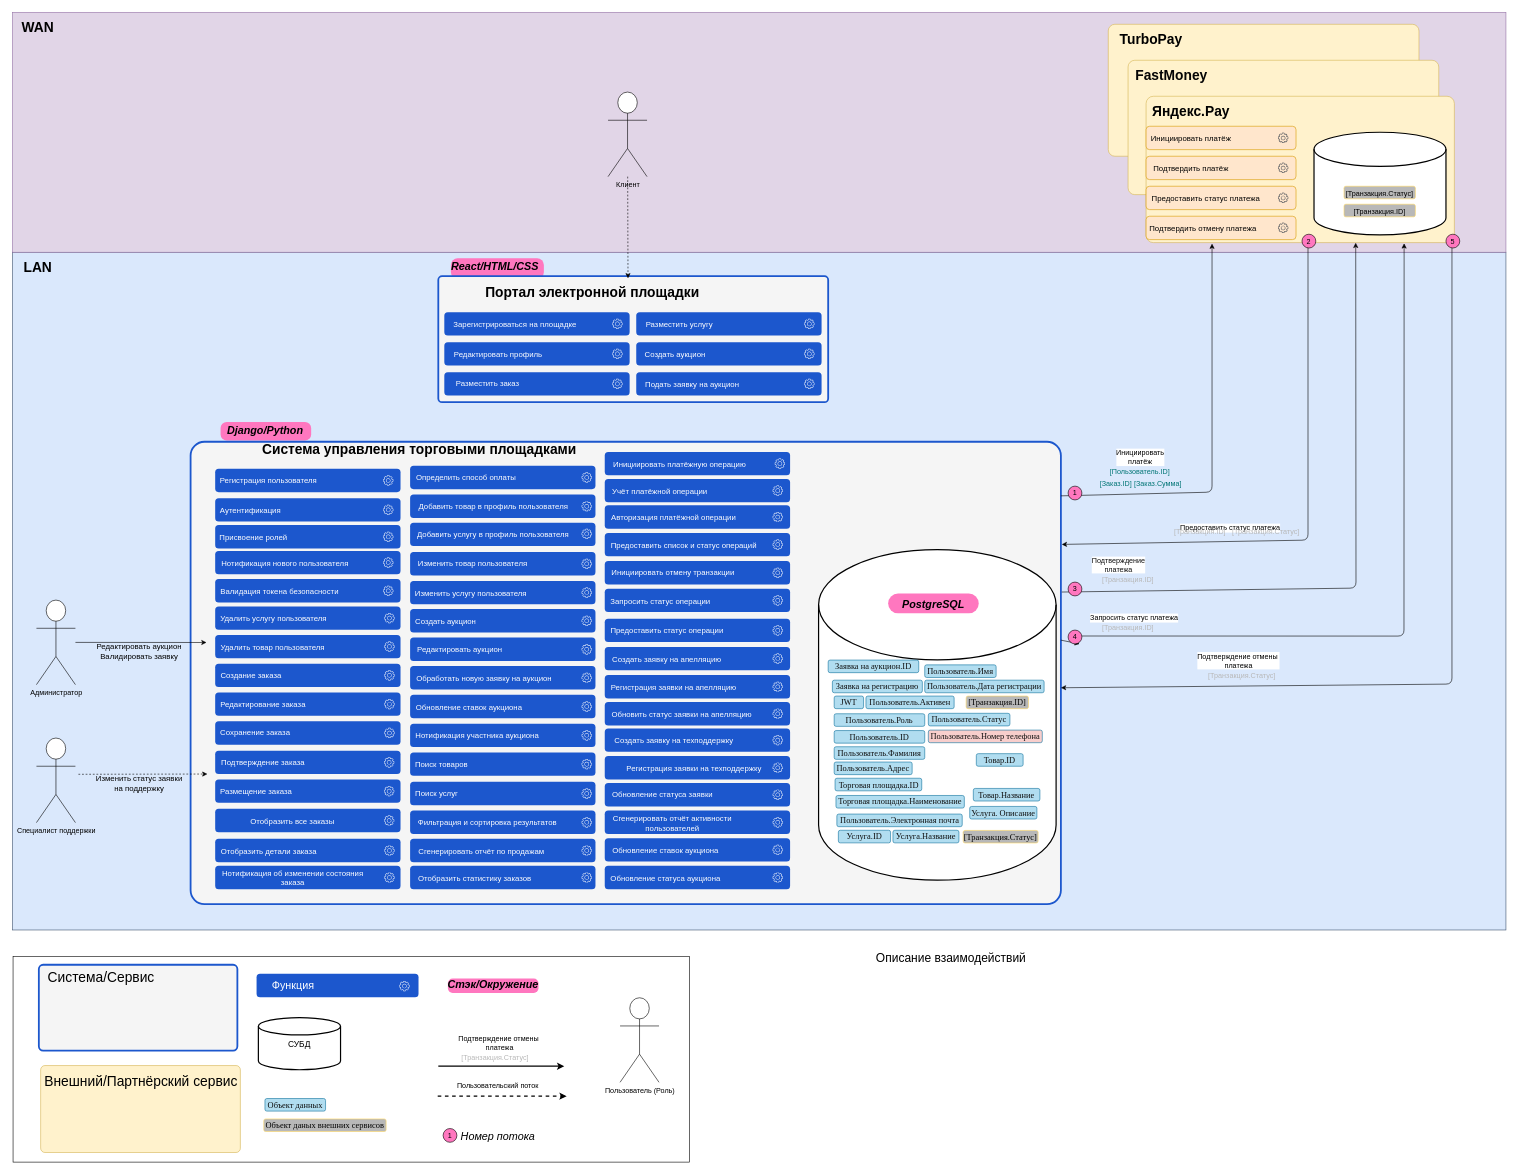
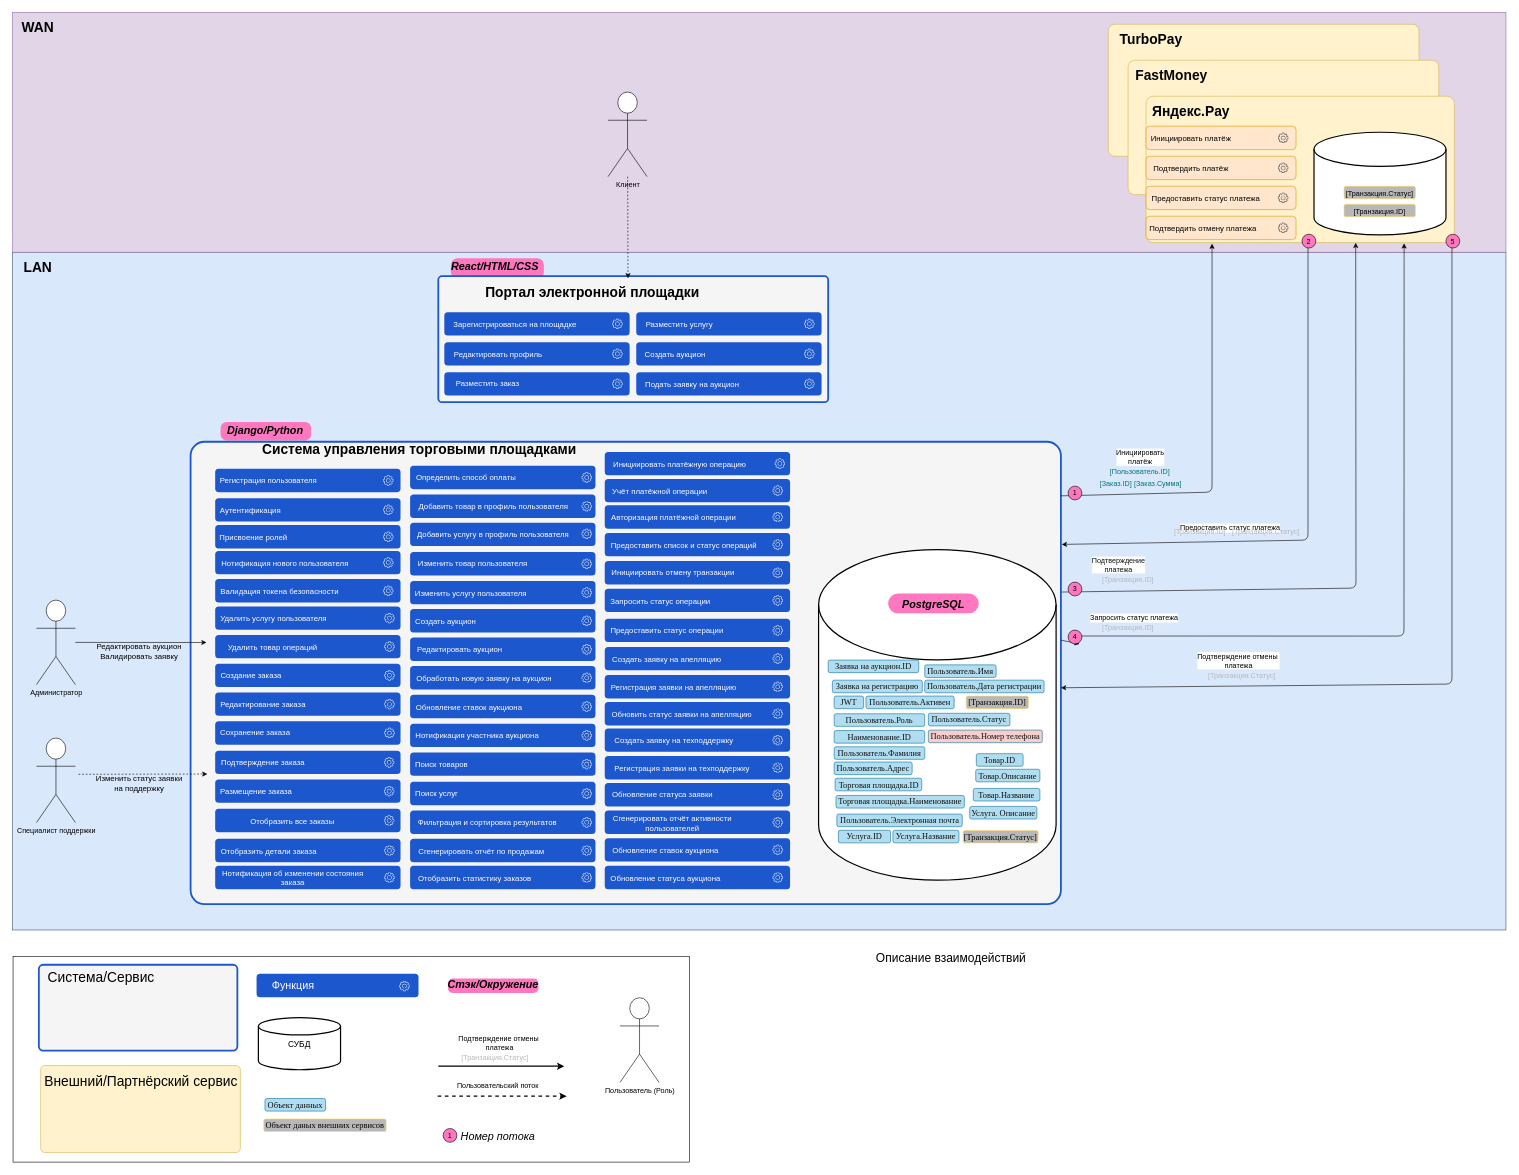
node "Удалить товар пользователя": label "Удалить товар пользователя" -> "Удалить товар операций"
node "Пользователь.ID": label "Пользователь.ID" -> "Наименование.ID"
node "Регистрация заявки на техподдержку": moved (694, 768) -> (682, 768)
node "Товар.Описание": added
